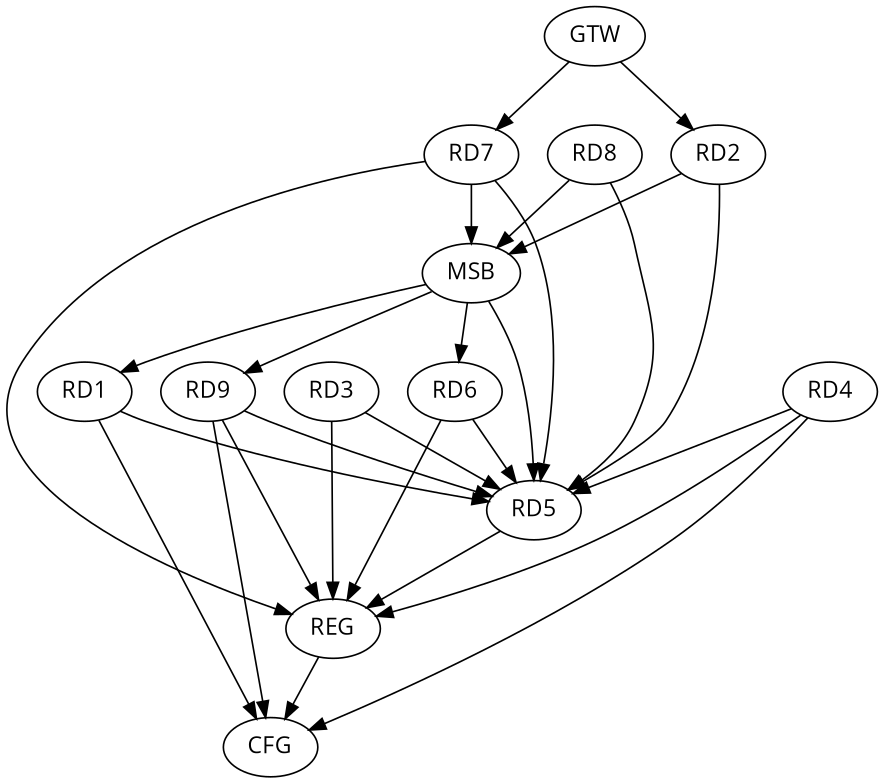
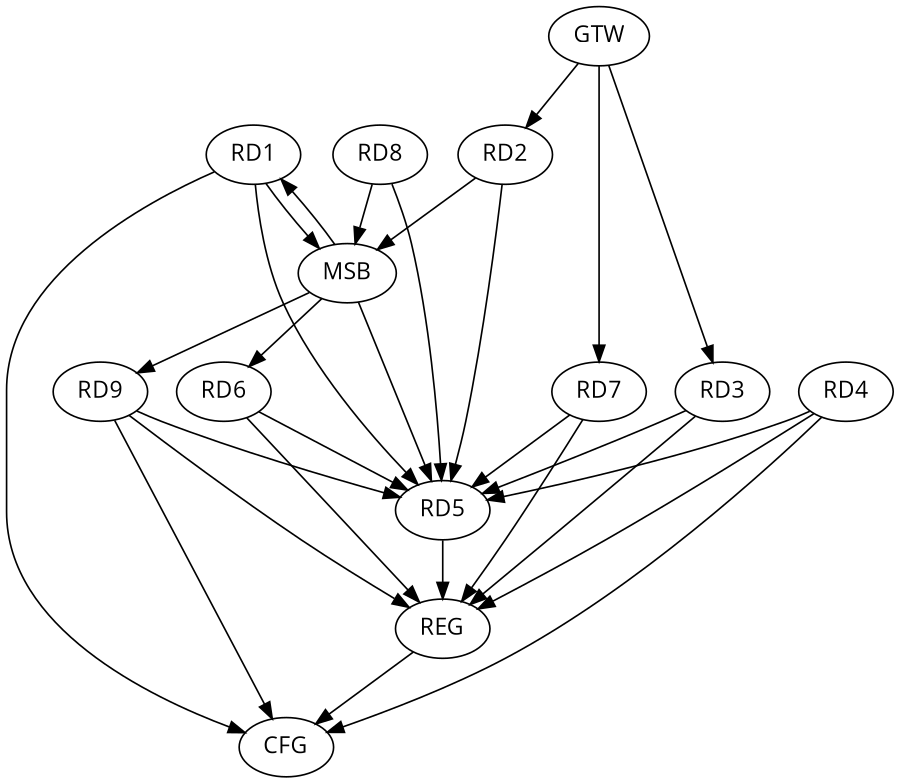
edge "RD7" -> "MSB": now "RD1" -> "MSB"
edge "GTW" -> "RD3": added
